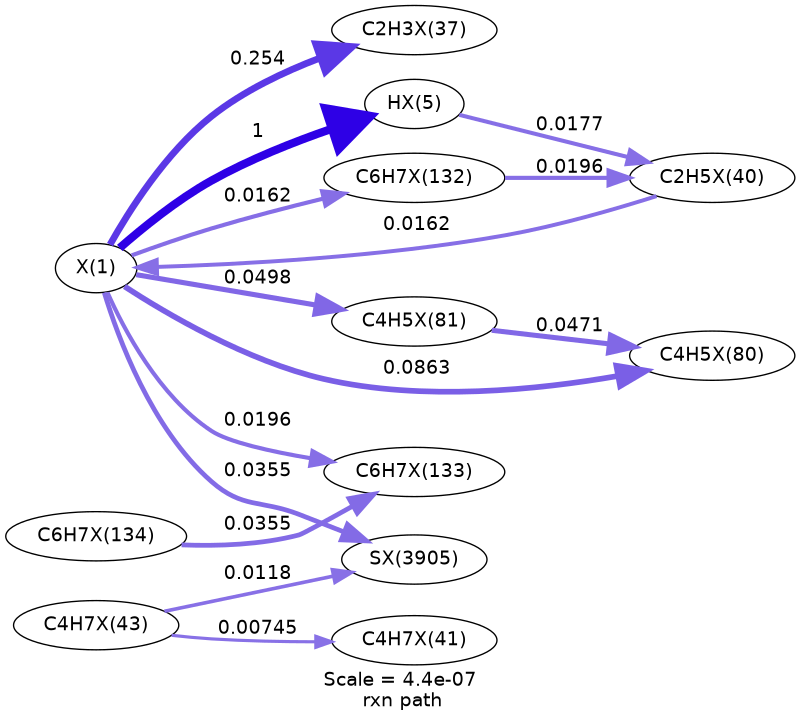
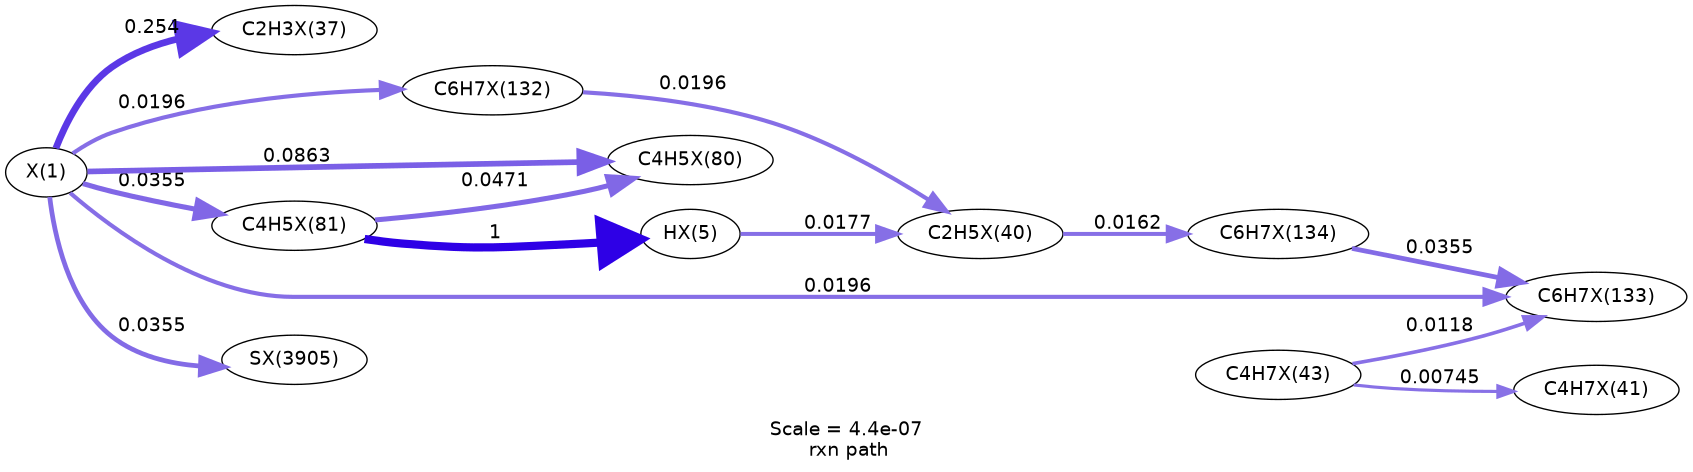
edge "X(1)" -> "HX(5)": now "C4H5X(81)" -> "HX(5)"
edge "X(1)" -> "C6H7X(132)": label " 0.0162" -> " 0.0196"
edge "C2H5X(40)" -> "X(1)": now "C2H5X(40)" -> "C6H7X(134)"
edge "X(1)" -> "C4H5X(81)": label " 0.0498" -> " 0.0355"
edge "C4H7X(43)" -> "SX(3905)": now "C4H7X(43)" -> "C6H7X(133)"
